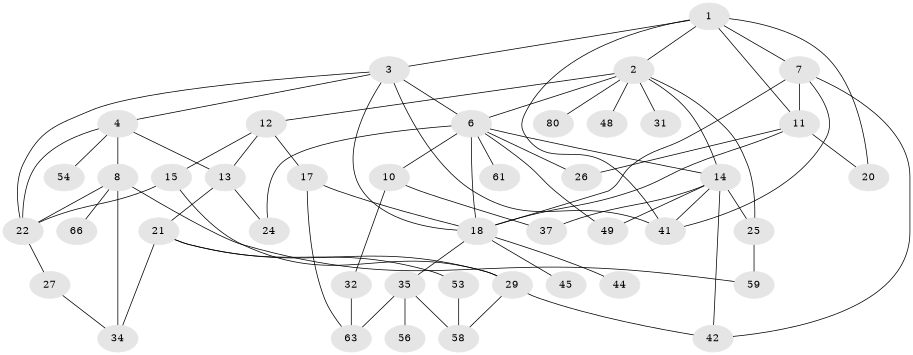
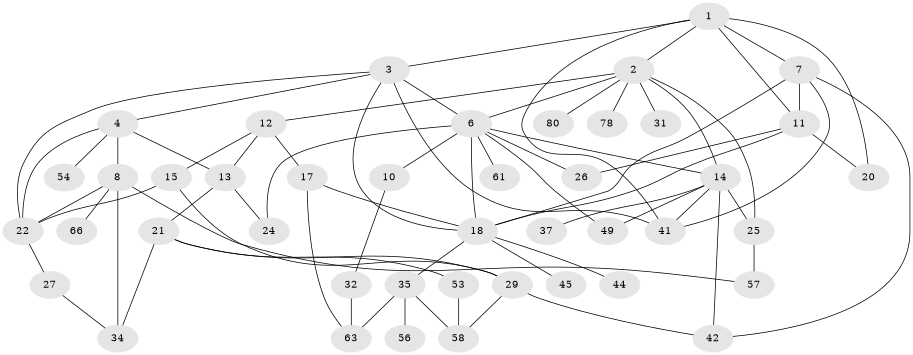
node "48": label "48" -> "78"
edge "10" -- "37": removed
node "59": label "59" -> "57"
